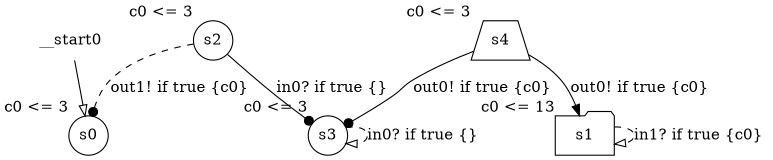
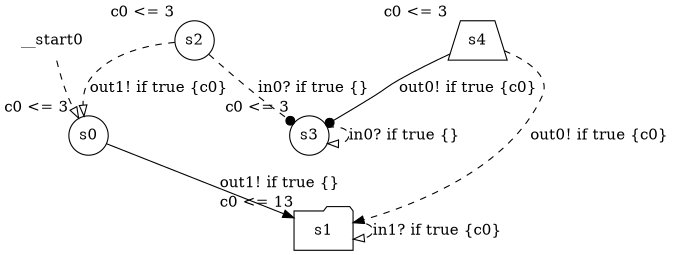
edge "s2 c0 <= 3" -> "s0 c0 <= 3": arrowhead dot -> onormal
edge "s4 c0 <= 3" -> "s1 c0 <= 13": style solid -> dashed
edge "__start0" -> "s0 c0 <= 3": style solid -> dashed
edge "s2 c0 <= 3" -> "s3 c0 <= 3": style solid -> dashed
edge "s0 c0 <= 3" -> "s1 c0 <= 13": added, label "out1! if true {}"
